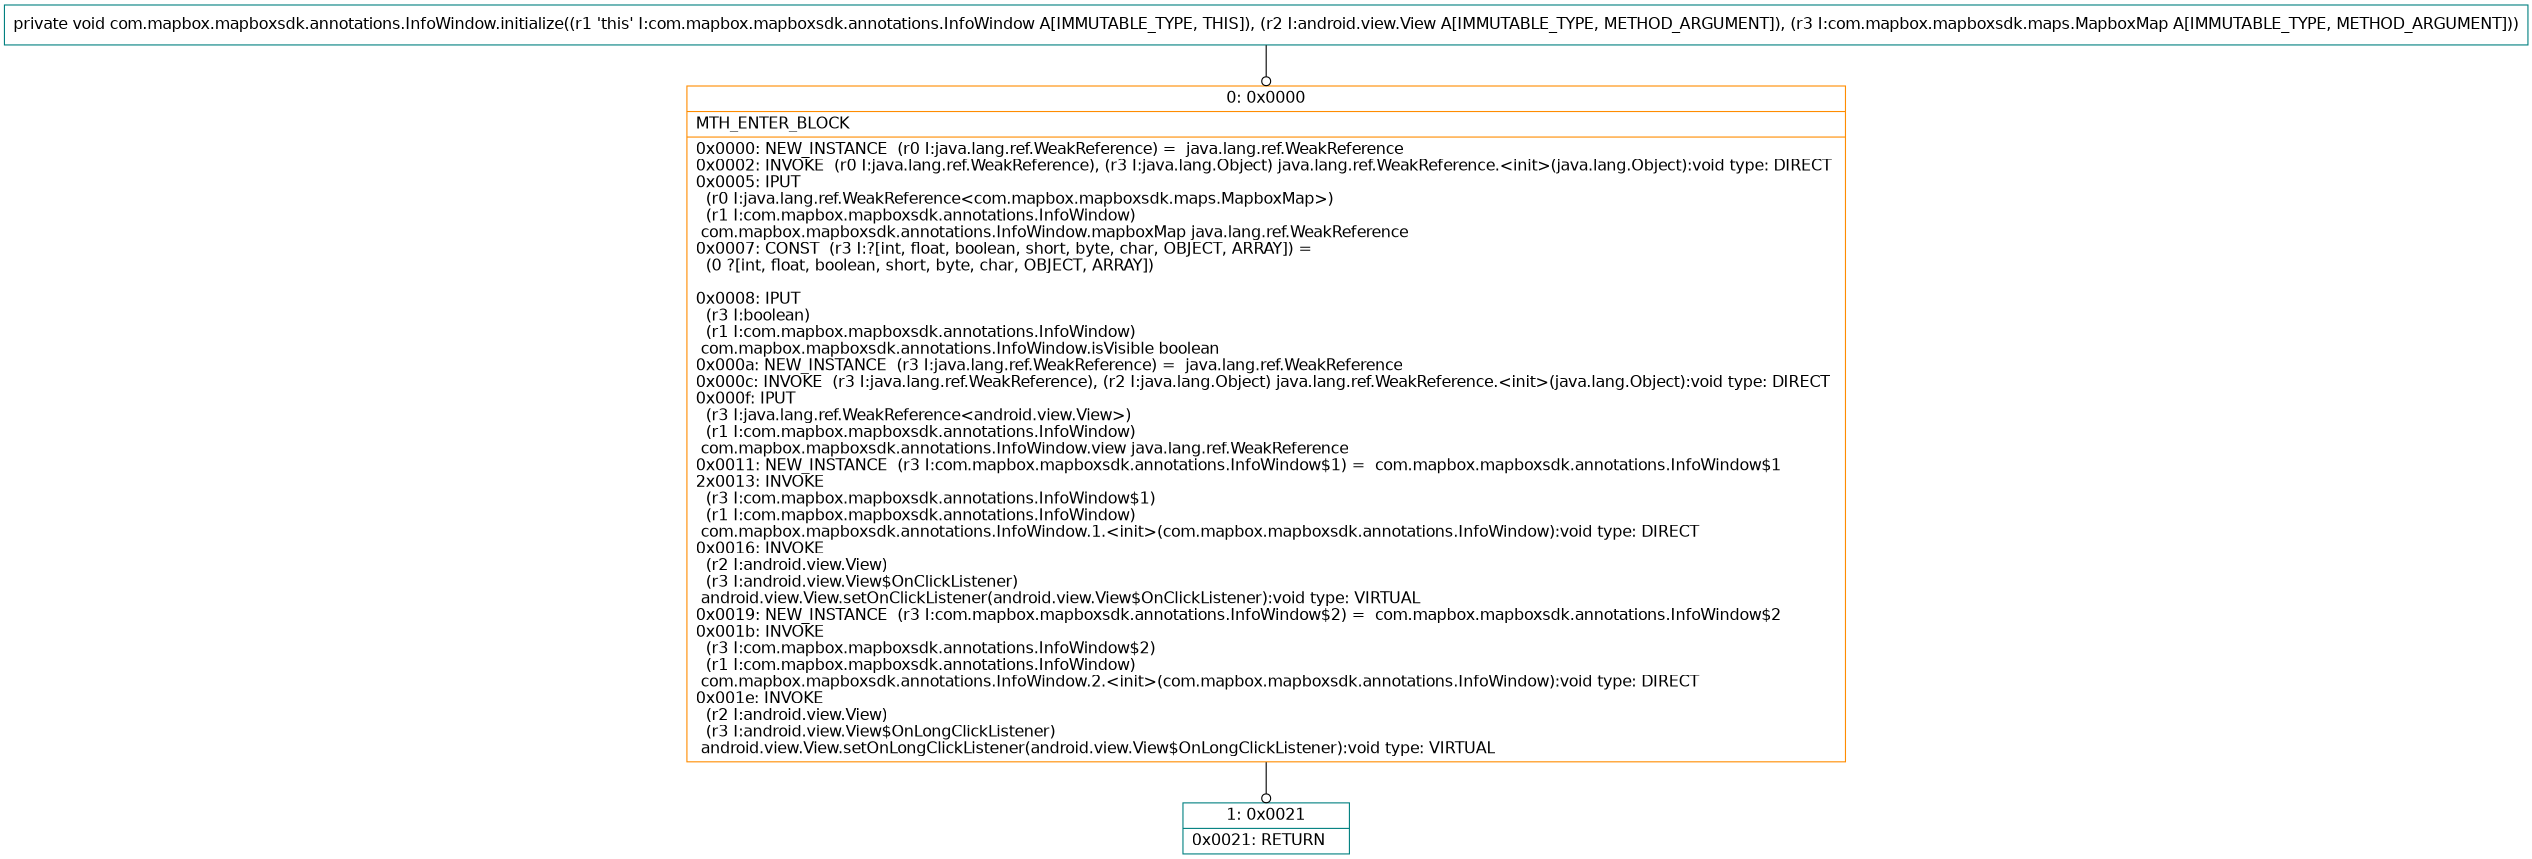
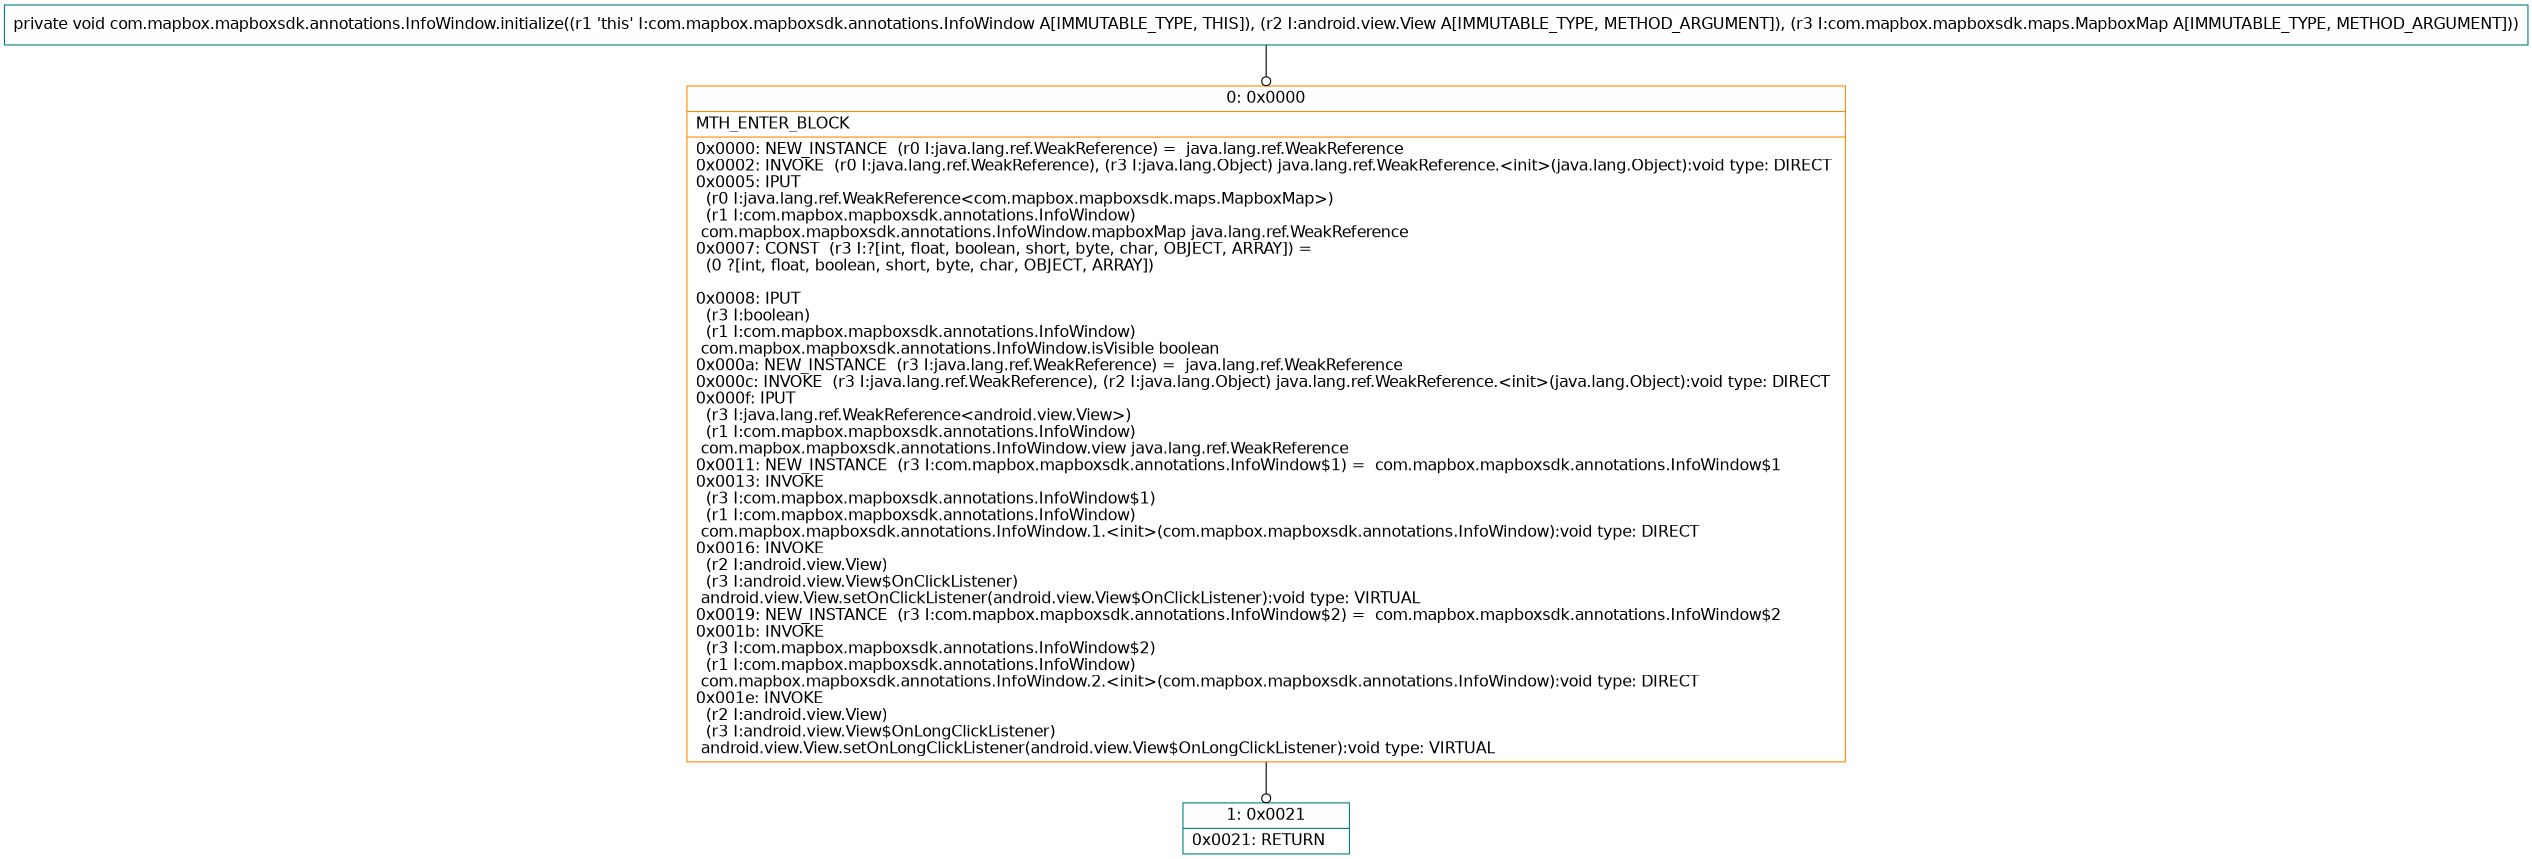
node "0: 0x0000": text "2x0013: INVOKE" -> "0x0013: INVOKE"
